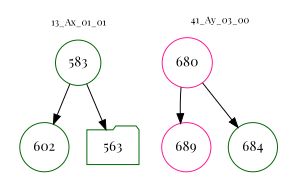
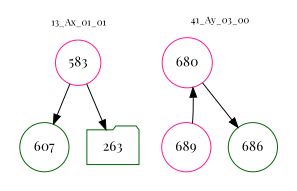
node "583": color darkgreen -> deeppink
edge "680" -> "689": reversed
node "602": label "602" -> "607"
node "563": label "563" -> "263"
node "684": label "684" -> "686"
